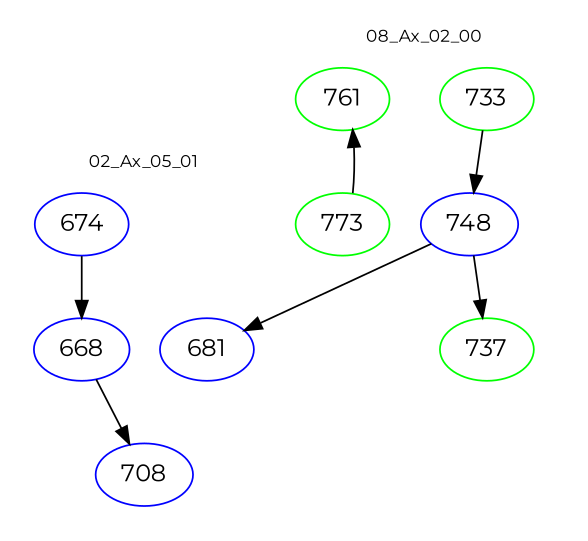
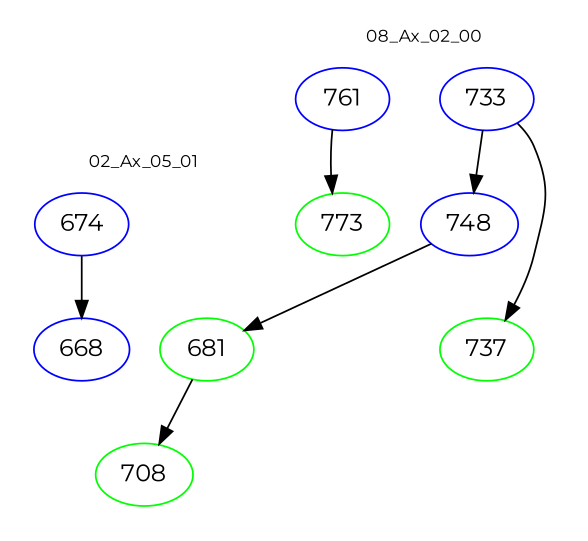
node "761": color green -> blue
node "733": color green -> blue
edge "773" -> "761": reversed
edge "748" -> "737": now "733" -> "737"
node "681": color blue -> green
edge "668" -> "708": now "681" -> "708"
node "708": color blue -> green
